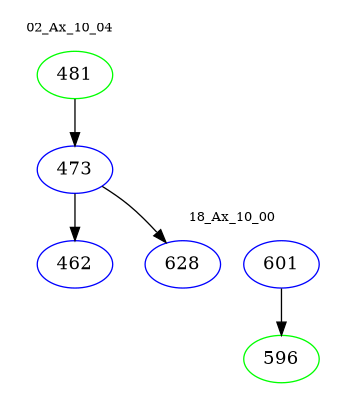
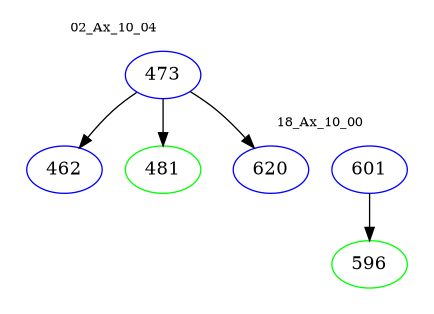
edge "481" -> "473": reversed
node "628": label "628" -> "620"
